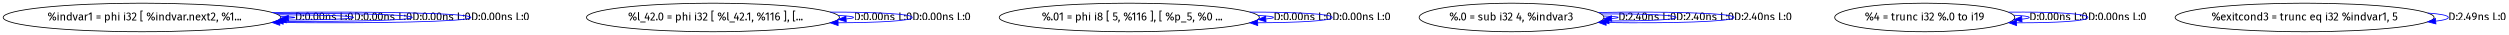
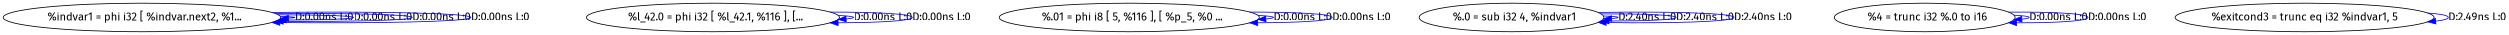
node "%.0 = sub i32 4, %indvar3": label "%.0 = sub i32 4, %indvar3" -> "%.0 = sub i32 4, %indvar1"
node "%4 = trunc i32 %.0 to i19": label "%4 = trunc i32 %.0 to i19" -> "%4 = trunc i32 %.0 to i16"
